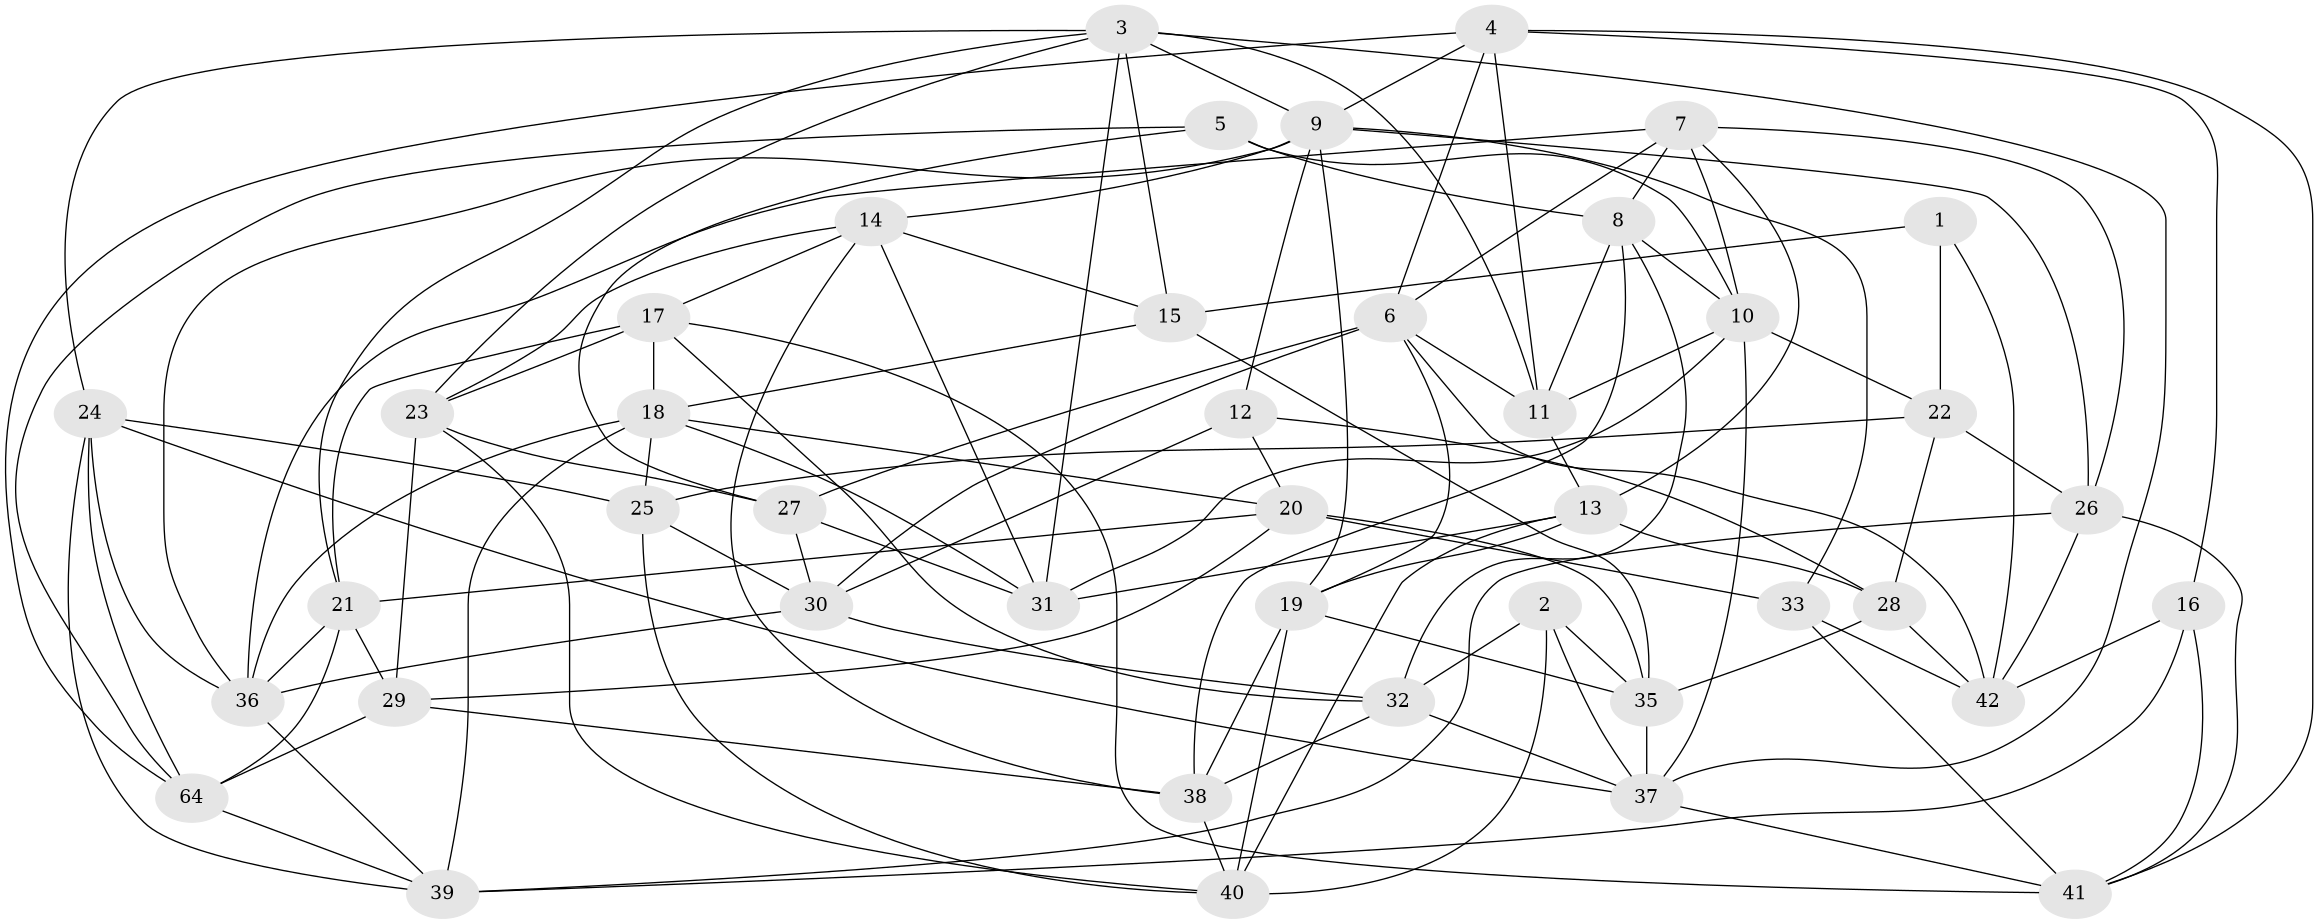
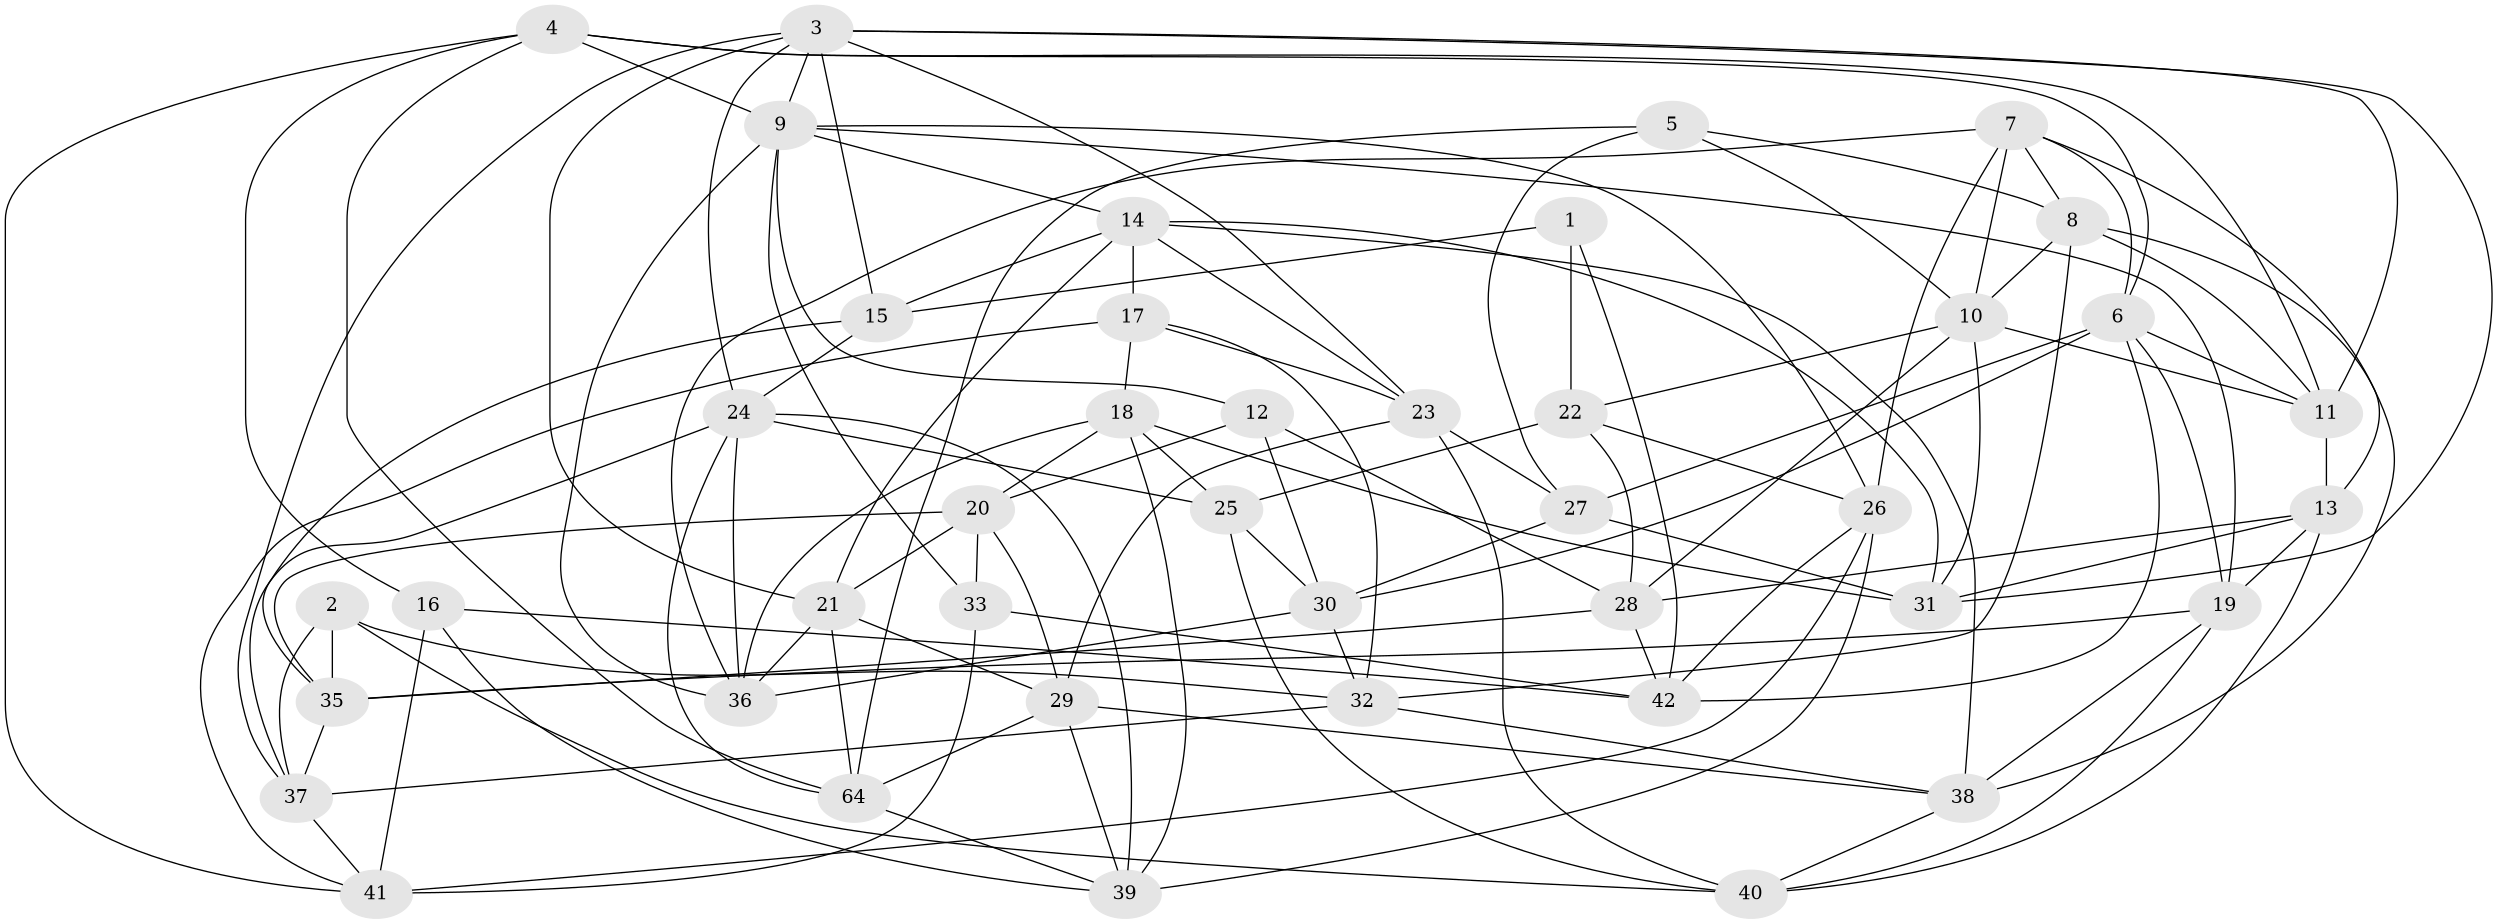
edge "15" -- "18": now "15" -- "24"
edge "17" -- "21": now "14" -- "21"
edge "10" -- "37": now "10" -- "28"
edge "36" -- "39": now "29" -- "39"
